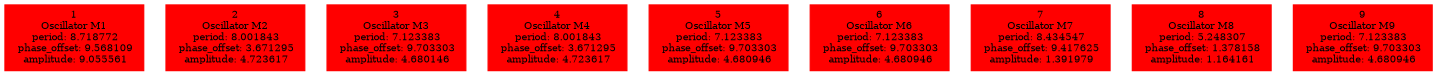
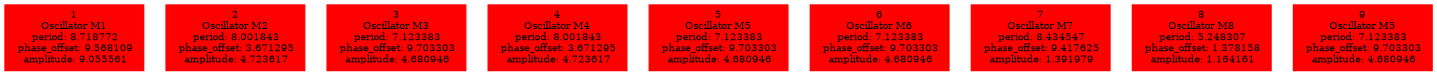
node "9": text "Oscillator M9" -> "Oscillator M5"
node "3": text "amplitude: 4.680146" -> "amplitude: 4.680946"
